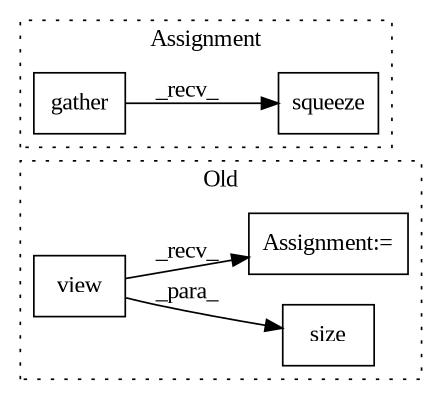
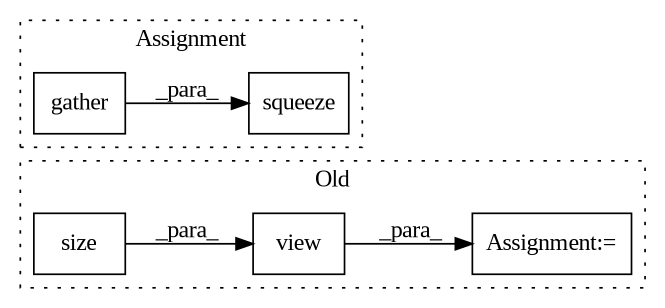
edge "gather" -> "squeeze": label "_recv_" -> "_para_"
edge "view" -> "Assignment:=": label "_recv_" -> "_para_"
edge "view" -> "size": reversed
